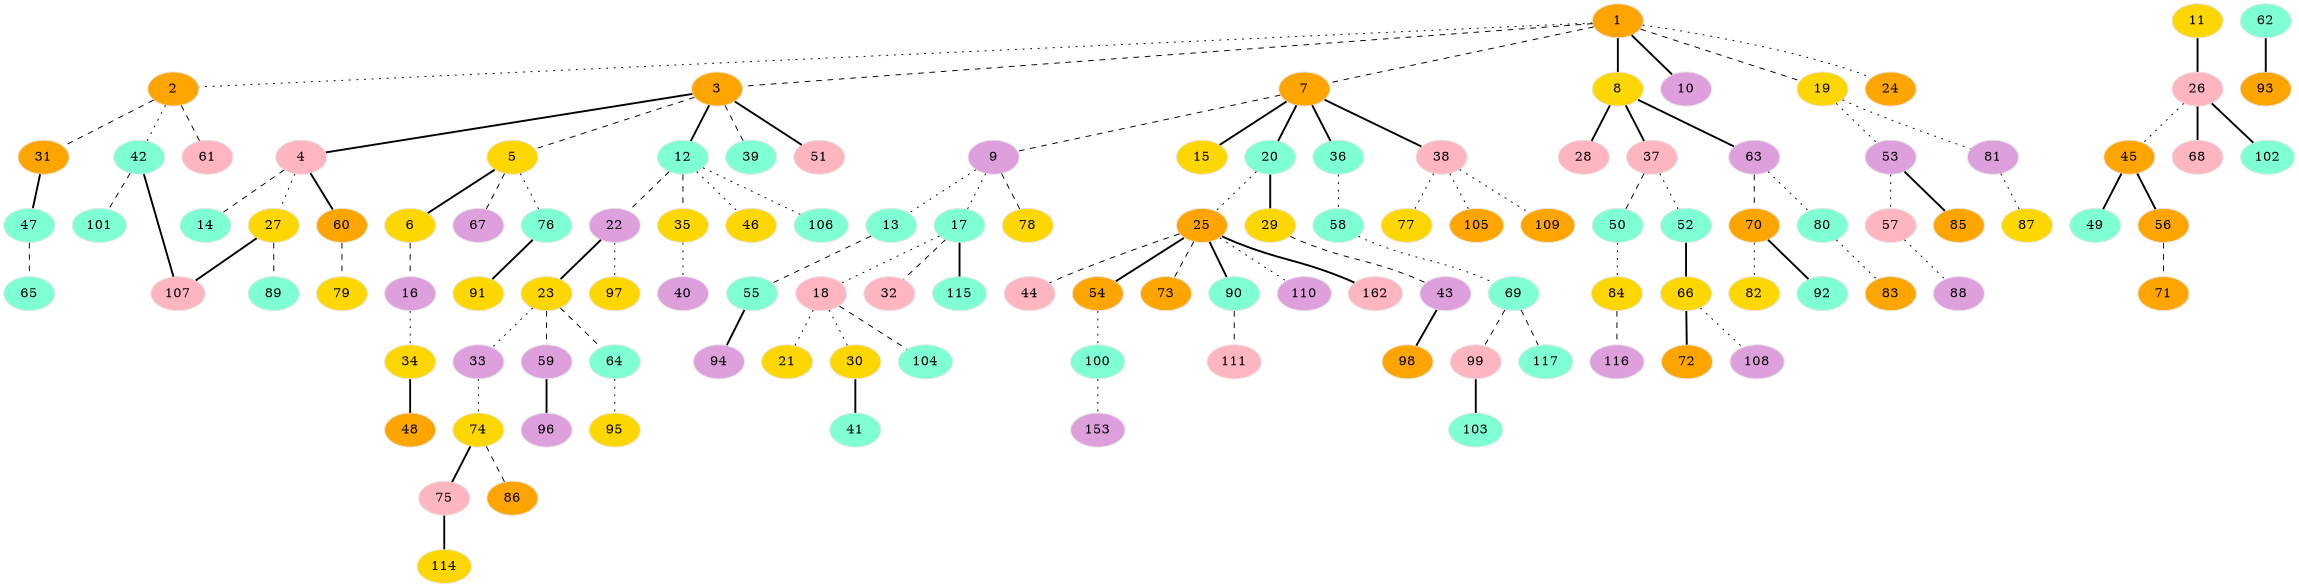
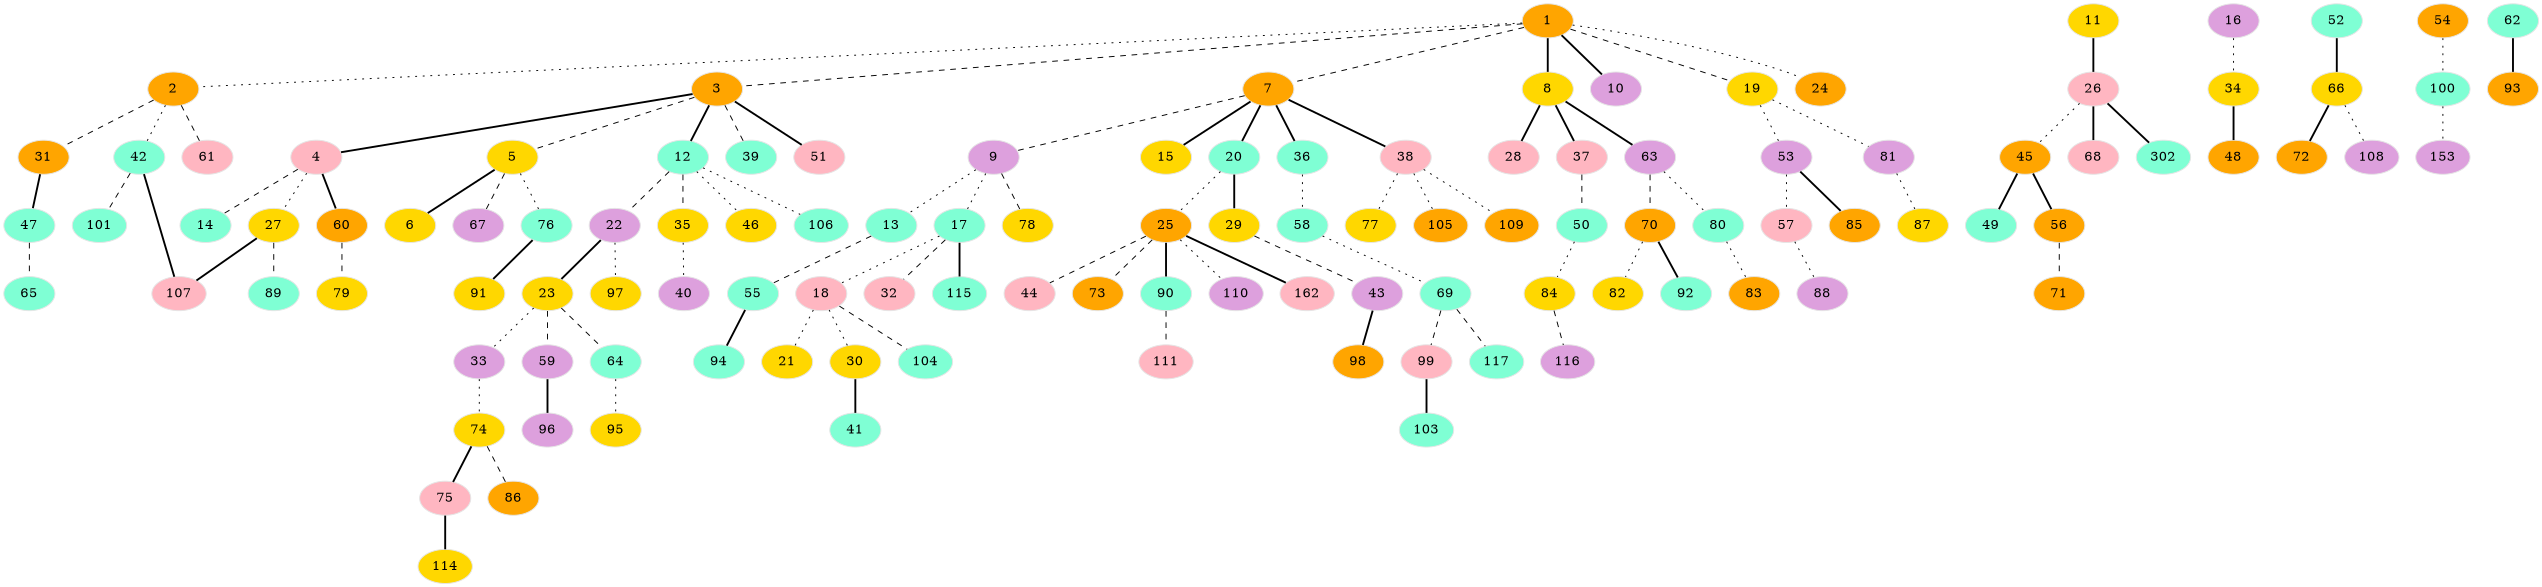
node "102": label "102" -> "302"
edge "37" -- "52": removed
edge "6" -- "16": removed
edge "25" -- "54": removed
node "94": fillcolor plum -> aquamarine
